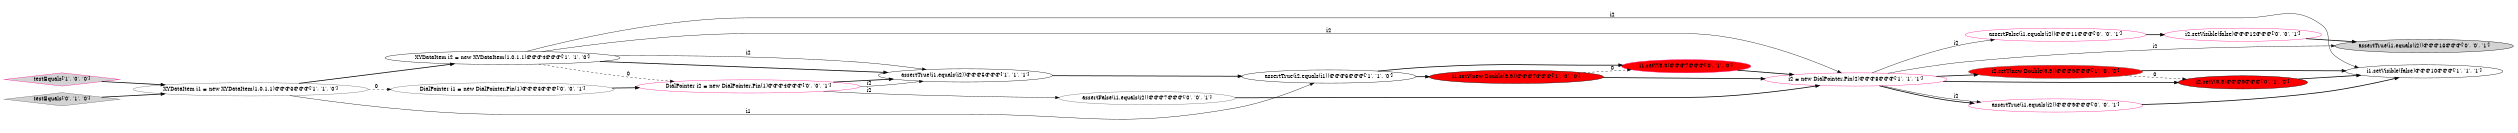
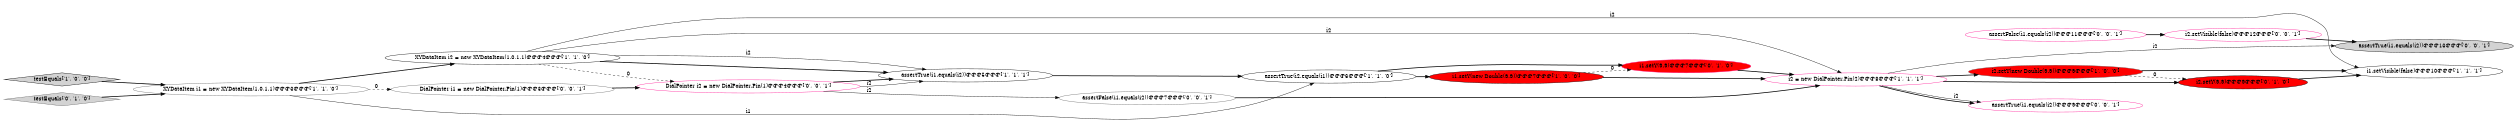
edge "i2 = new DialPointer.Pin(2)@@@8@@@['1', '1', '1']" -> "assertFalse(i1.equals(i2))@@@11@@@['0', '0', '1']": removed, label "i2"
node "testEquals['1', '0', '0']": color deeppink -> black
edge "assertTrue(i1.equals(i2))@@@9@@@['0', '0', '1']" -> "i1.setVisible(false)@@@10@@@['1', '1', '1']": removed
